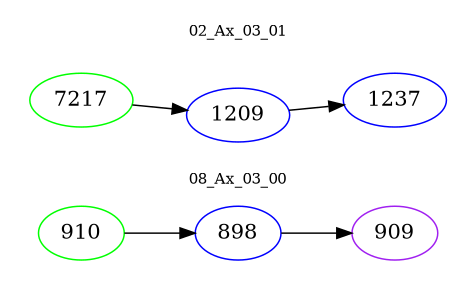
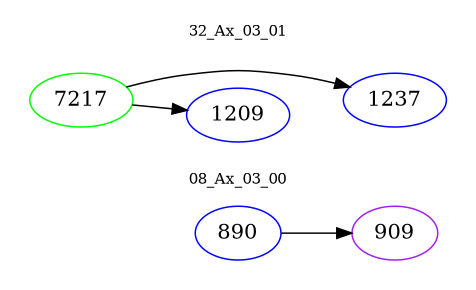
cluster "02_Ax_03_01": label "02_Ax_03_01" -> "32_Ax_03_01"
edge "1209" -> "1237": now "7217" -> "1237"
node "910": removed
node "898": label "898" -> "890"
